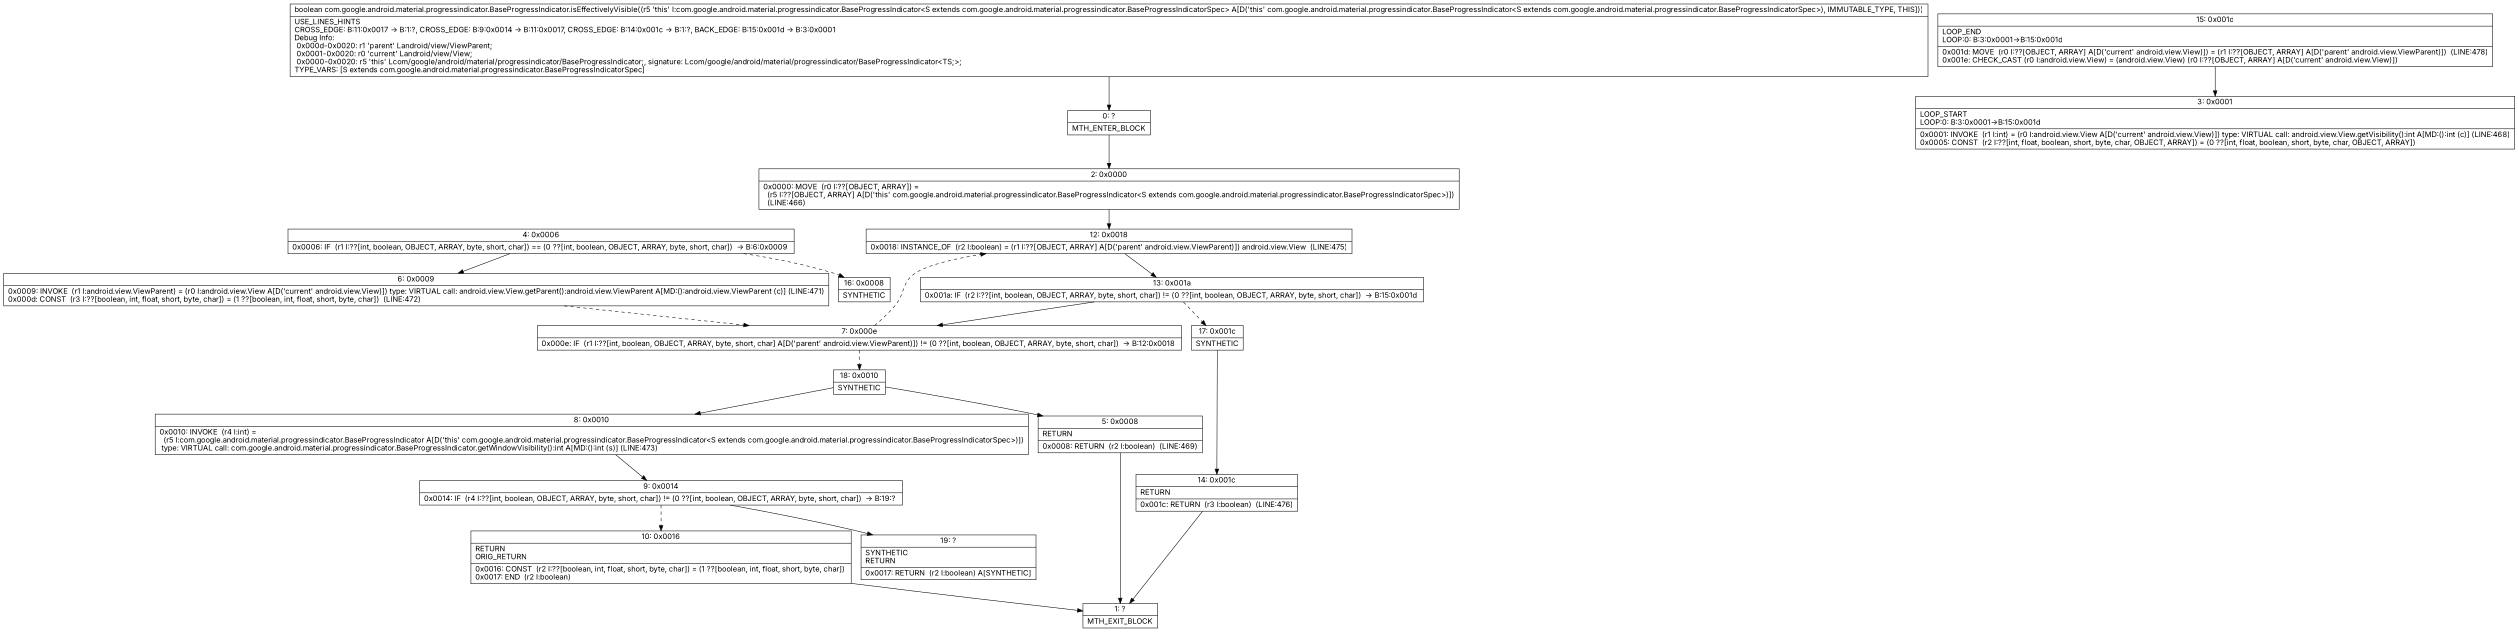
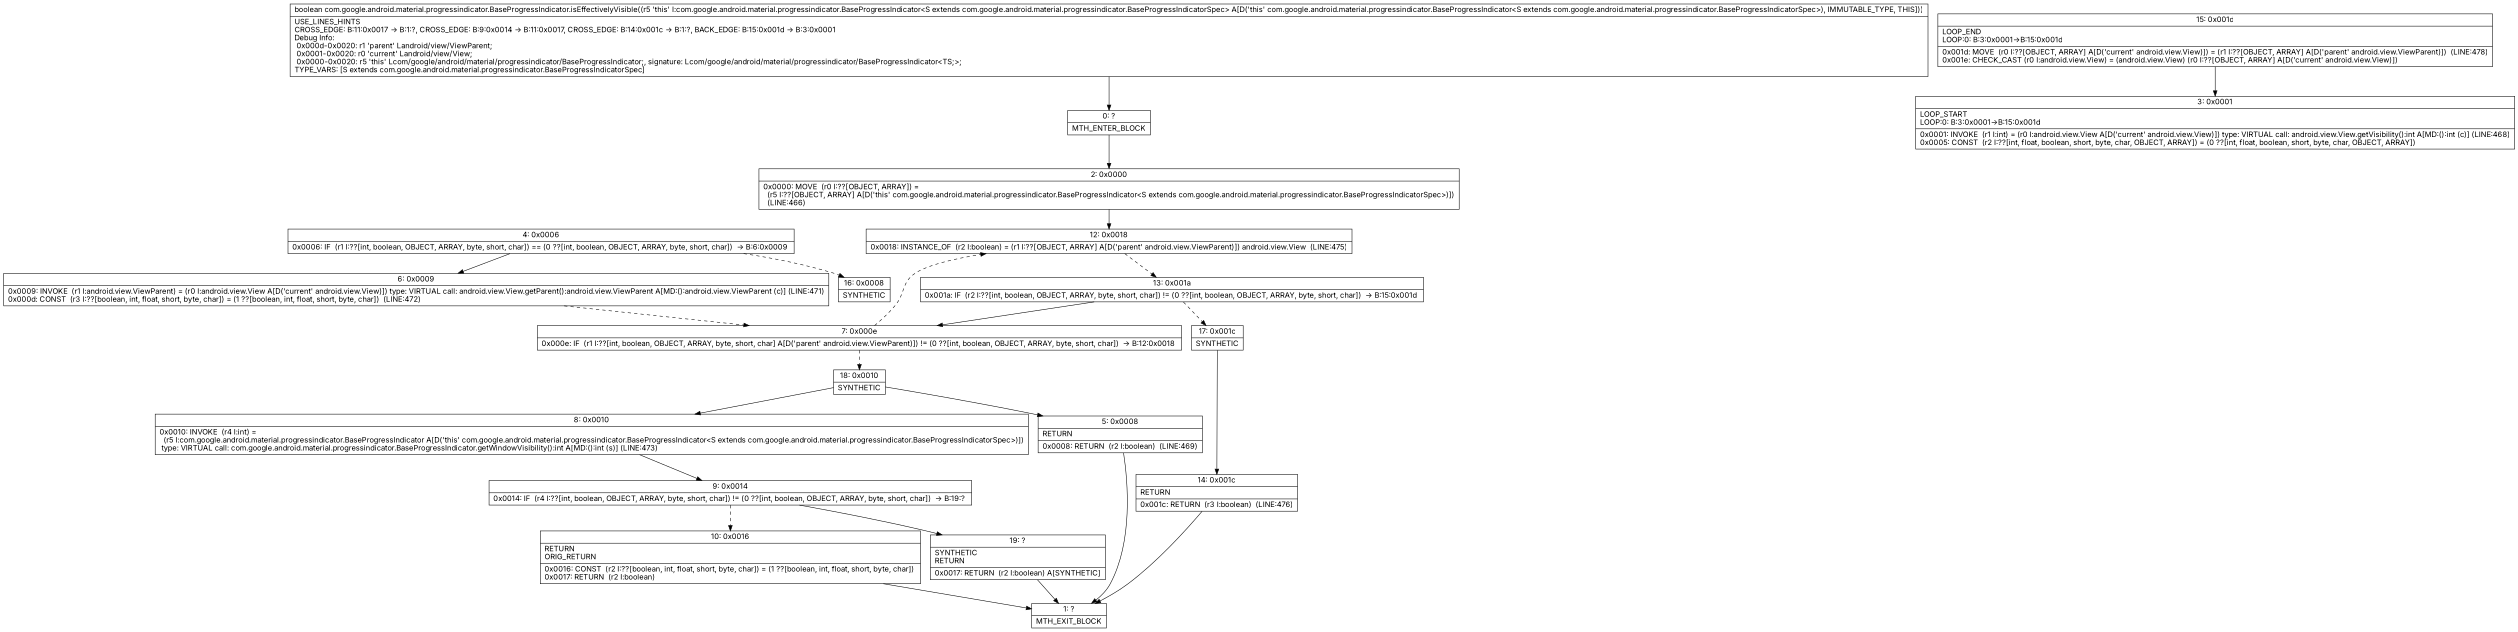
edge "12: 0x0018" -> "13: 0x001a": style solid -> dashed
node "10: 0x0016": text "0x0017: END  (r2 I:boolean)" -> "0x0017: RETURN  (r2 I:boolean)"
edge "19: ?" -> "1: ?": added
